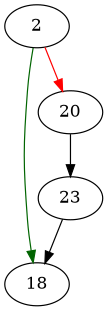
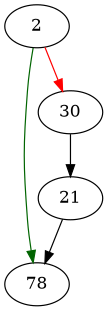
node "20": label "20" -> "30"
node "23": label "23" -> "21"
node "18": label "18" -> "78"
